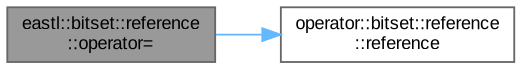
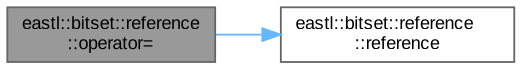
node "operator::bitset::reference ::reference": label "operator::bitset::reference ::reference" -> "eastl::bitset::reference ::reference"
